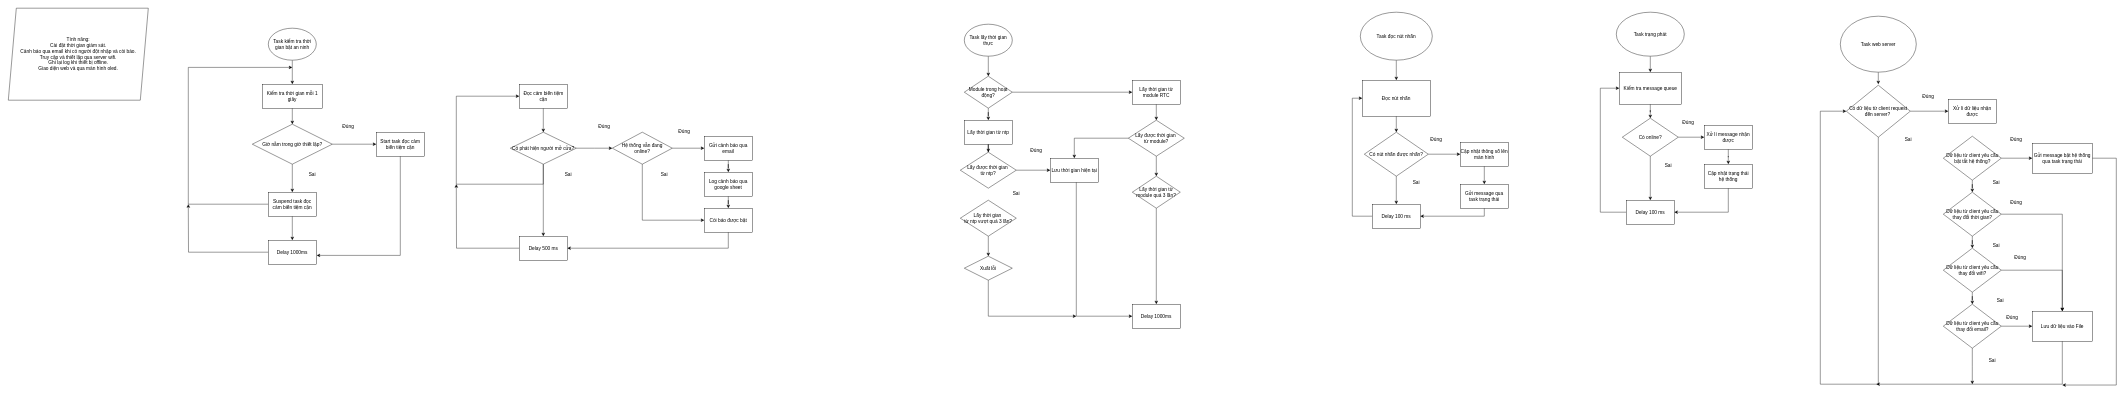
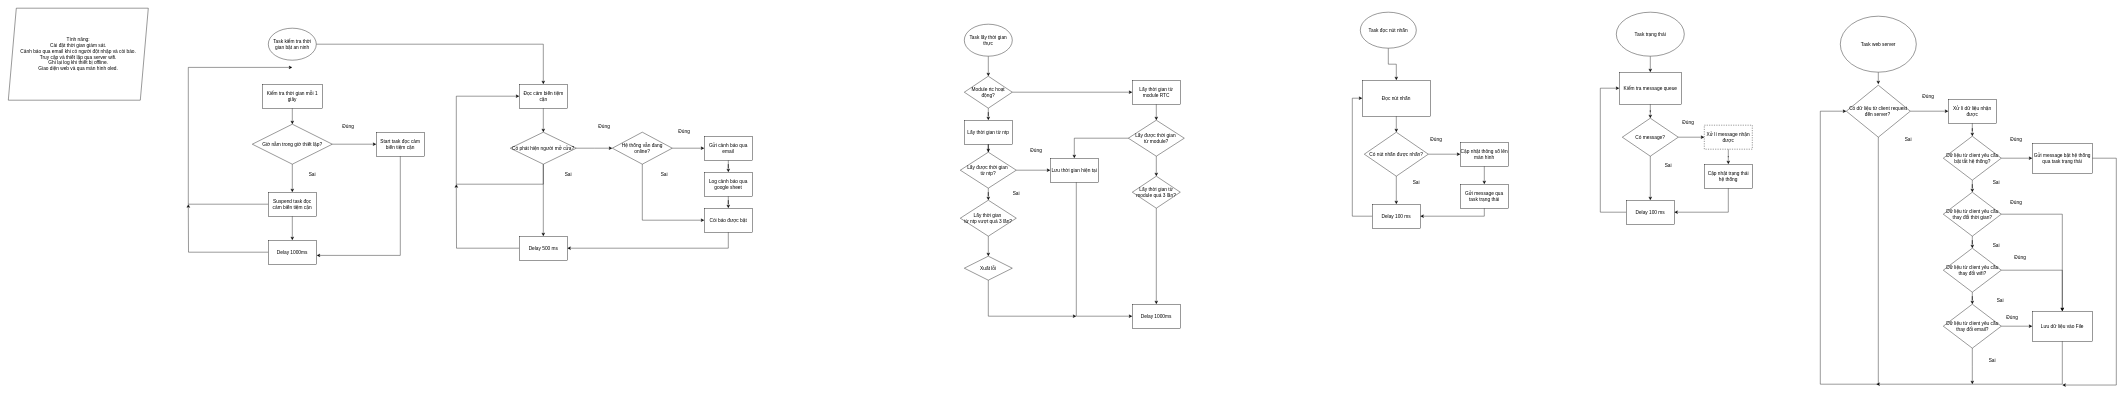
node "Task trạng phát": label "Task trạng phát" -> "Task trạng thái"
node "Task đọc nút nhấn": size 72x48 -> 56x36
edge "Task kiểm tra thời gian bật an ninh" -> "Kiểm tra thời gian mỗi 1 giây": now "Task kiểm tra thời gian bật an ninh" -> "Đọc cảm biến tiệm cận"
node "Module trong hoạt động?": label "Module trong hoạt động?" -> "Module rtc hoạt động?"
edge "Xử lí dữ liệu nhận được" -> "Dữ liệu từ client yêu cầu bật tắt hệ thống?": added
node "Có online?": label "Có online?" -> "Có message?"
node "Xử lí message nhận được": style solid -> dashed
edge "Lấy được thời gian từ ntp?" -> "Lấy thời gian từ ntp vượt quá 3 lần?": added
